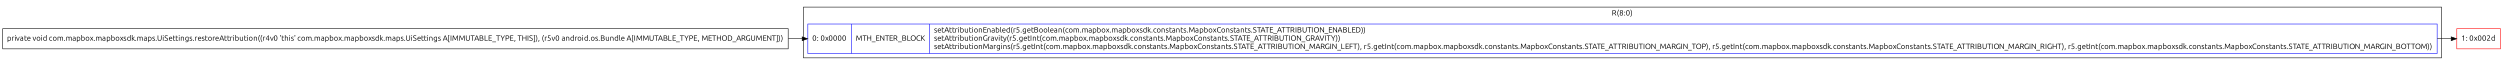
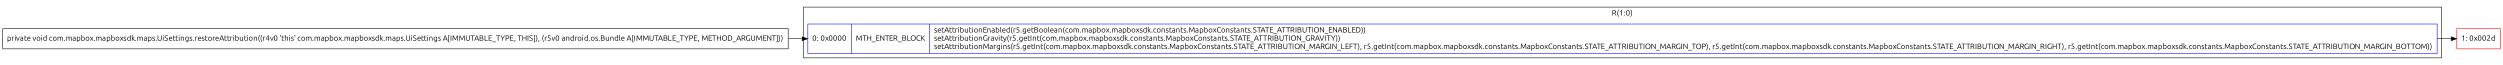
cluster "R(8:0)": label "R(8:0)" -> "R(1:0)"
